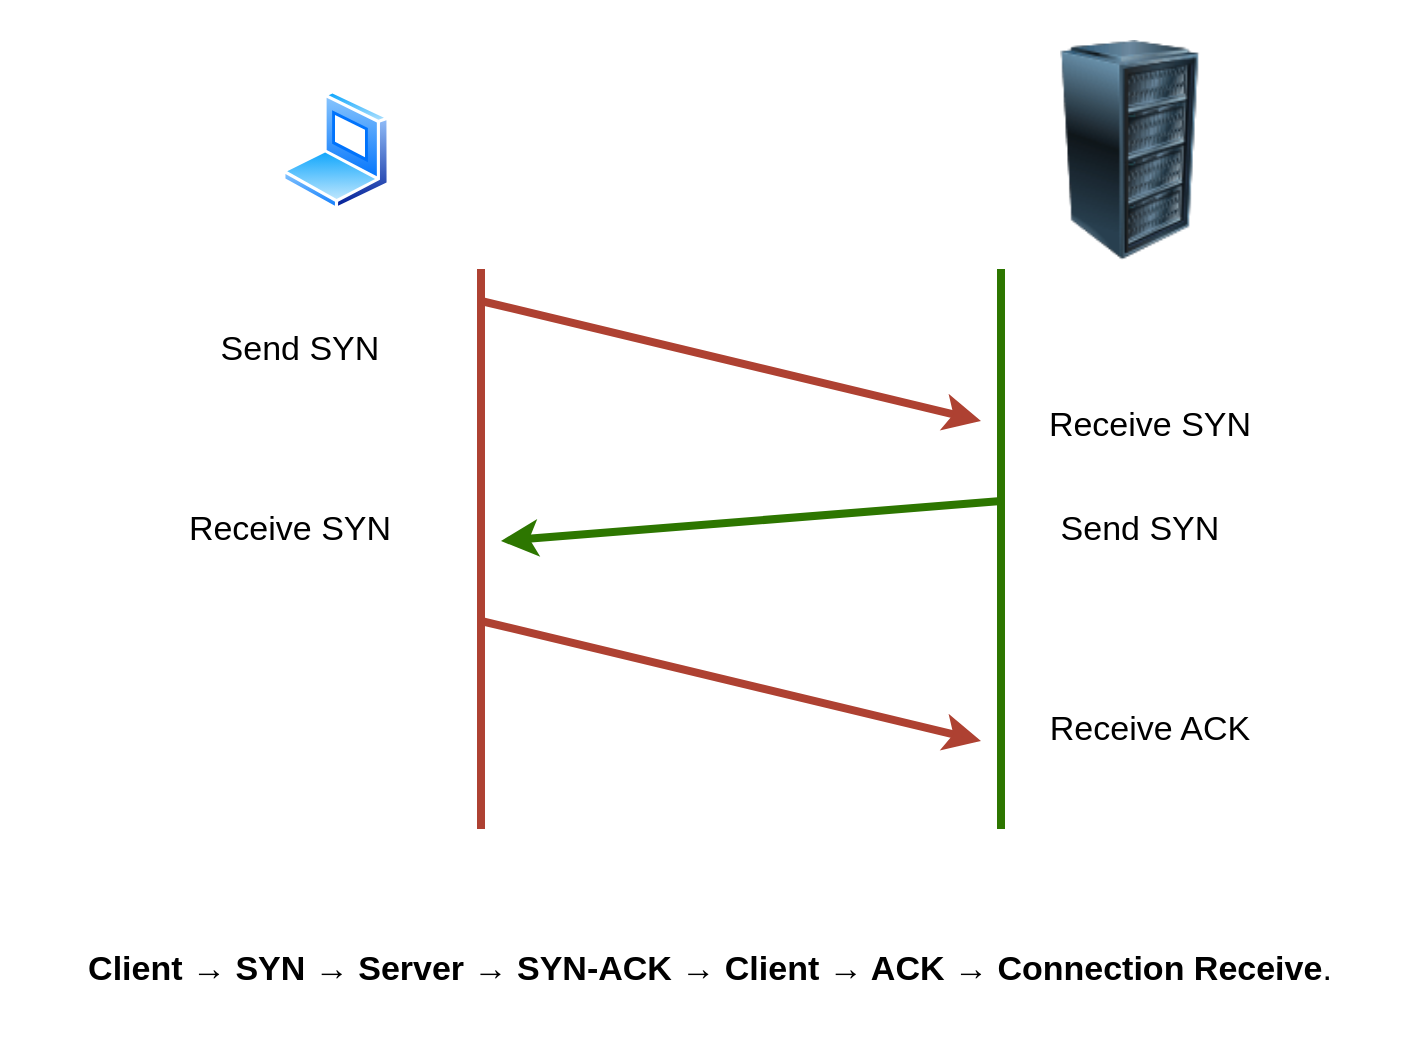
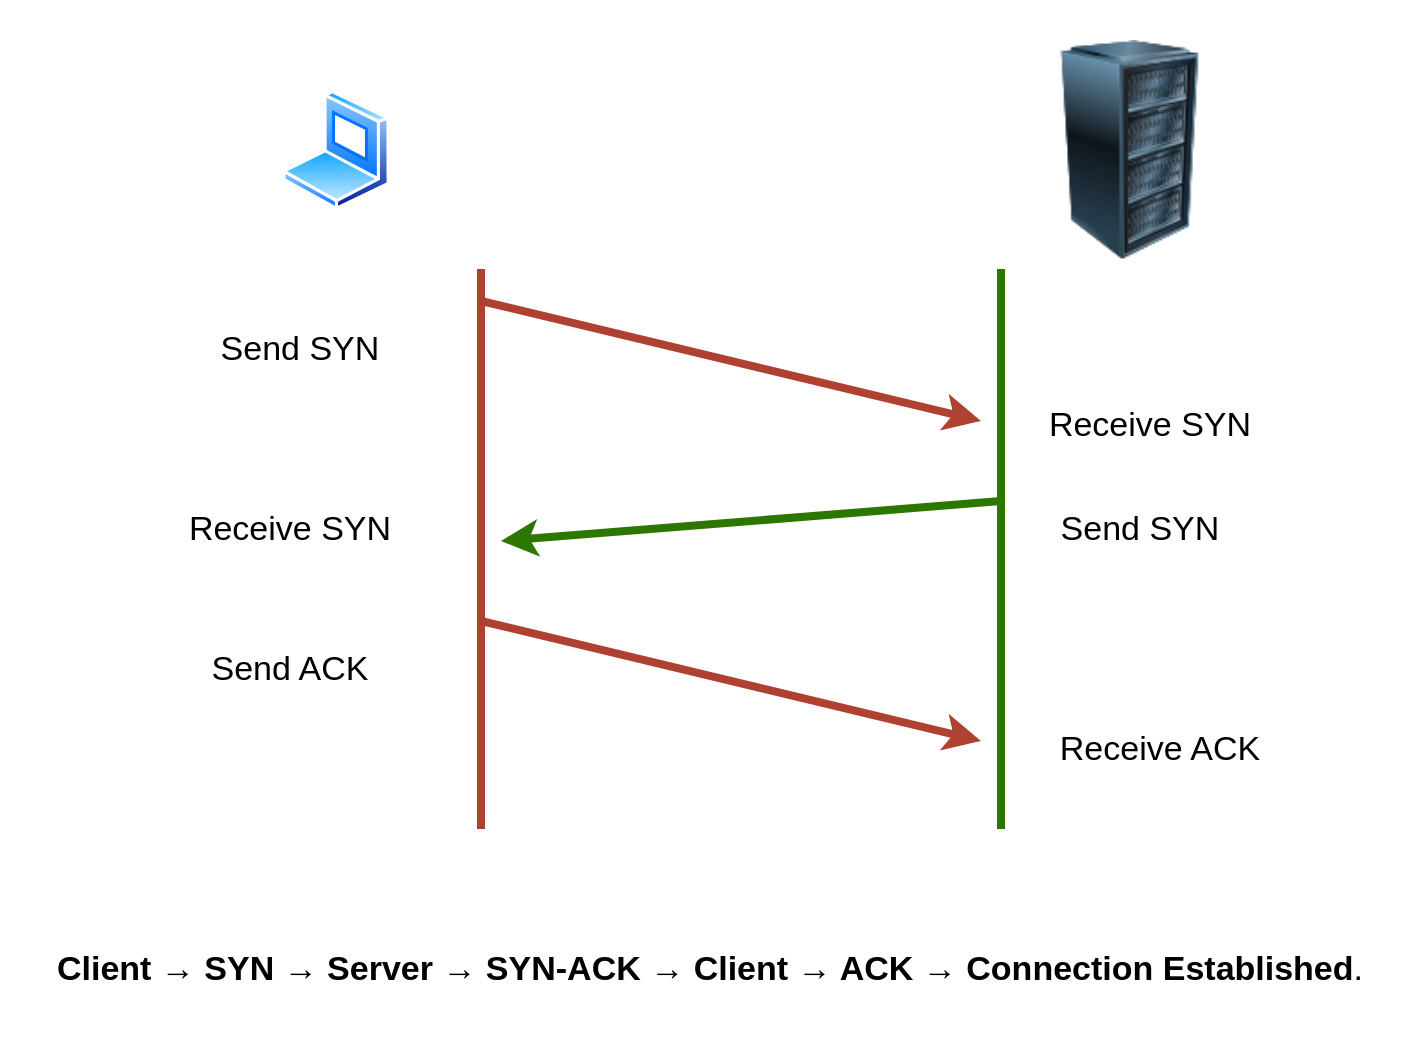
node "Send ACK": added
node "Receive ACK": moved (1151, 731) -> (1161, 751)
node "Client → SYN → Server → SYN-ACK → Client → ACK → Connection Receive.": label "Client → SYN → Server → SYN-ACK → Client → ACK → Connection Receive." -> "Client → SYN → Server → SYN-ACK → Client → ACK → Connection Established."
